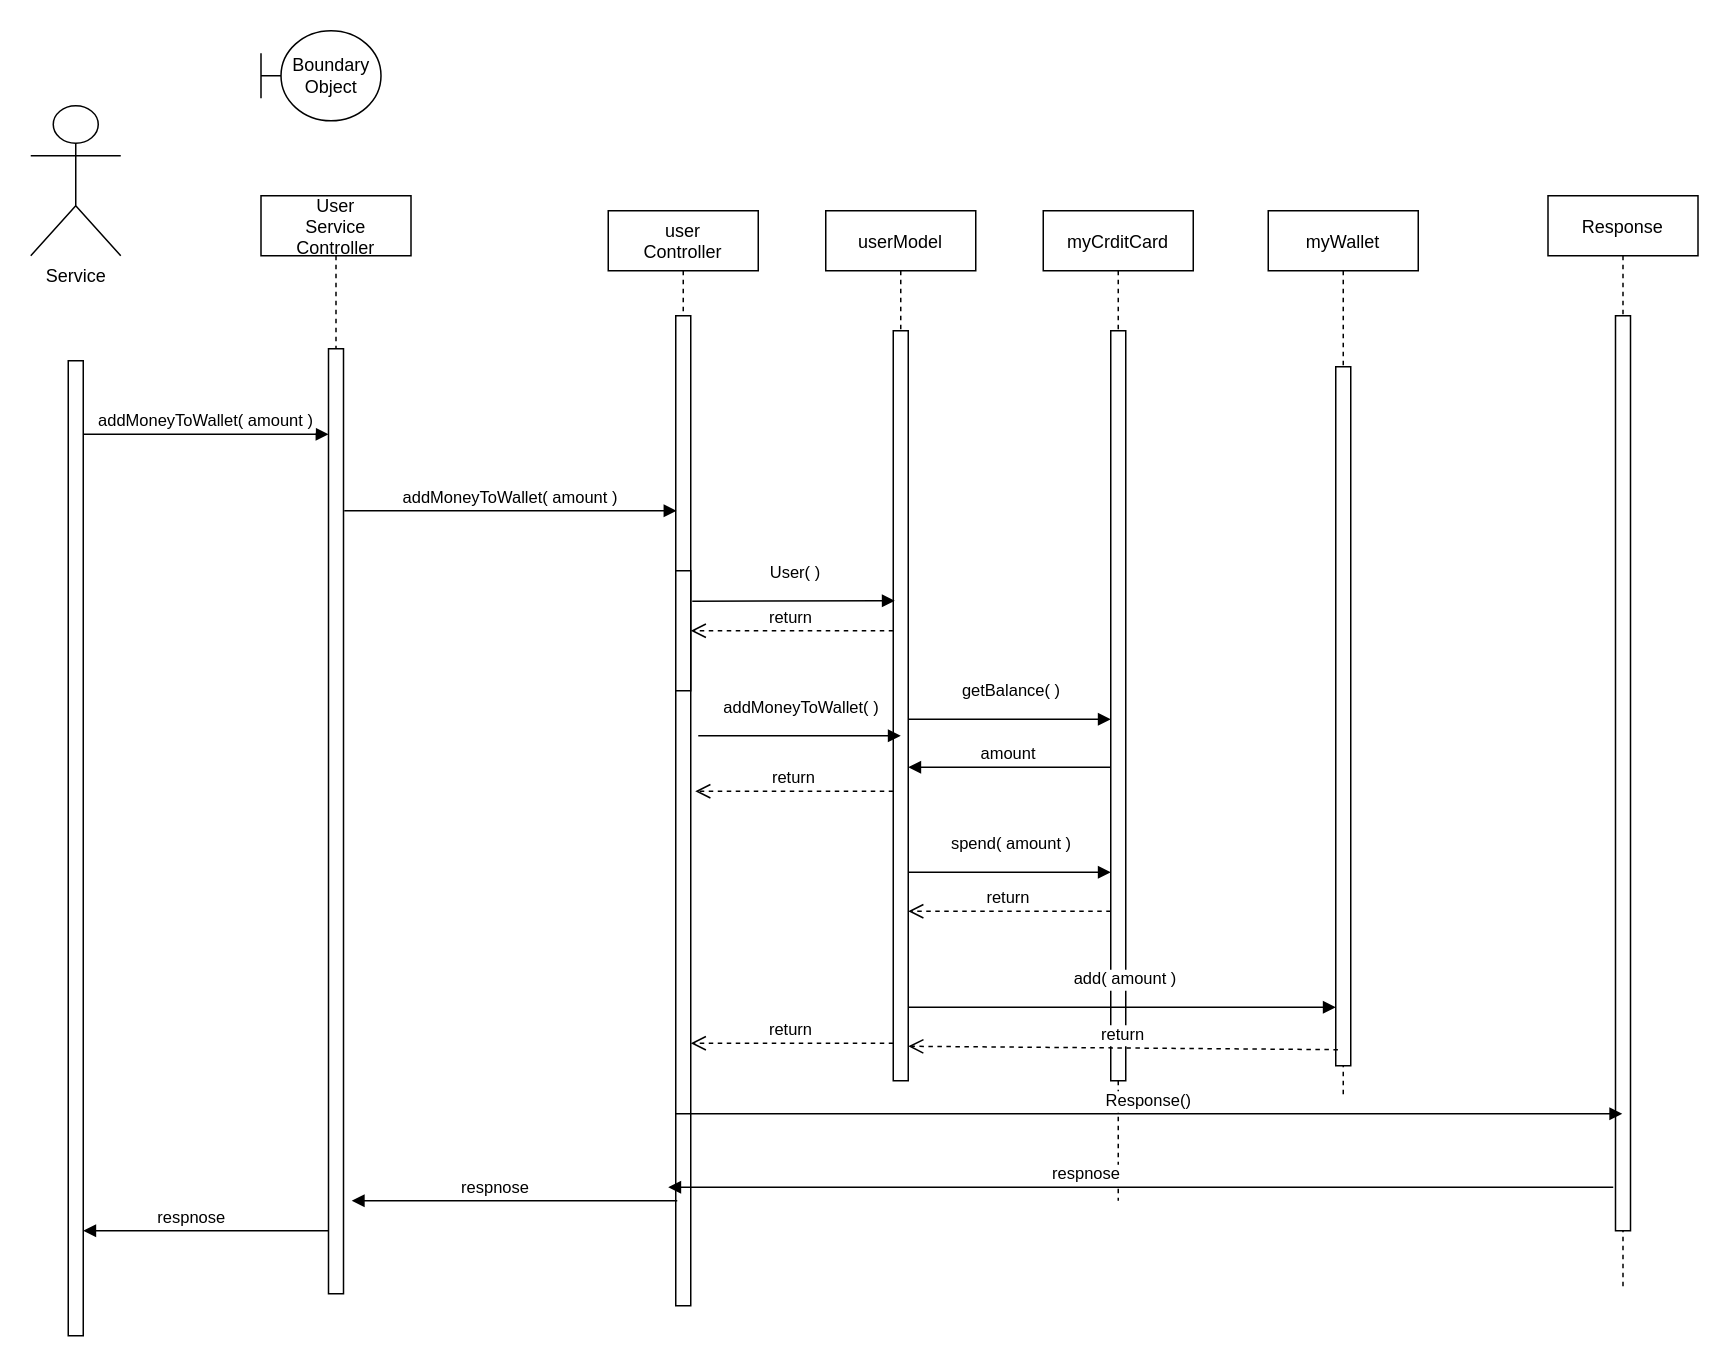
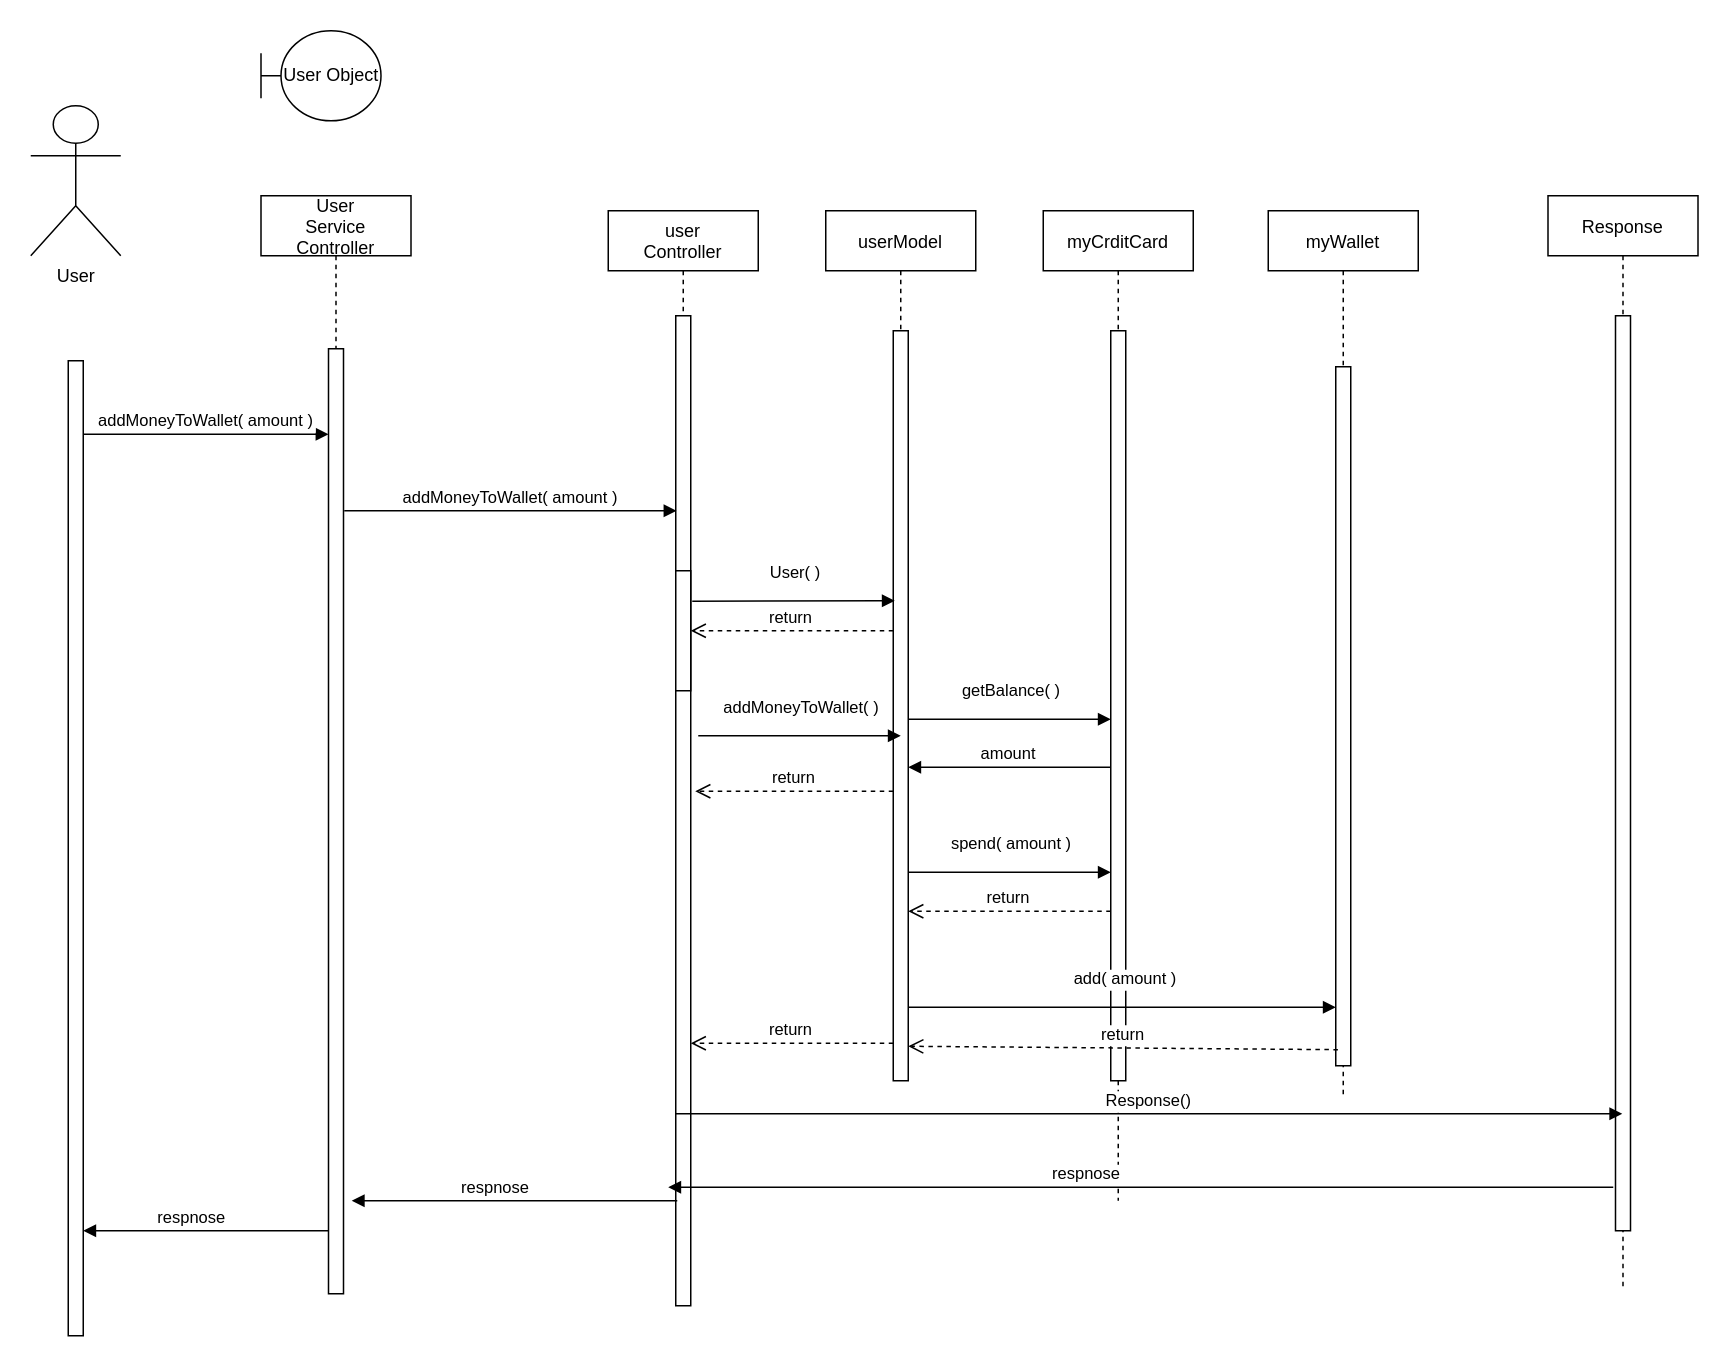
node "Boundary Object": label "Boundary Object" -> "User Object"
node "Service": label "Service" -> "User"
